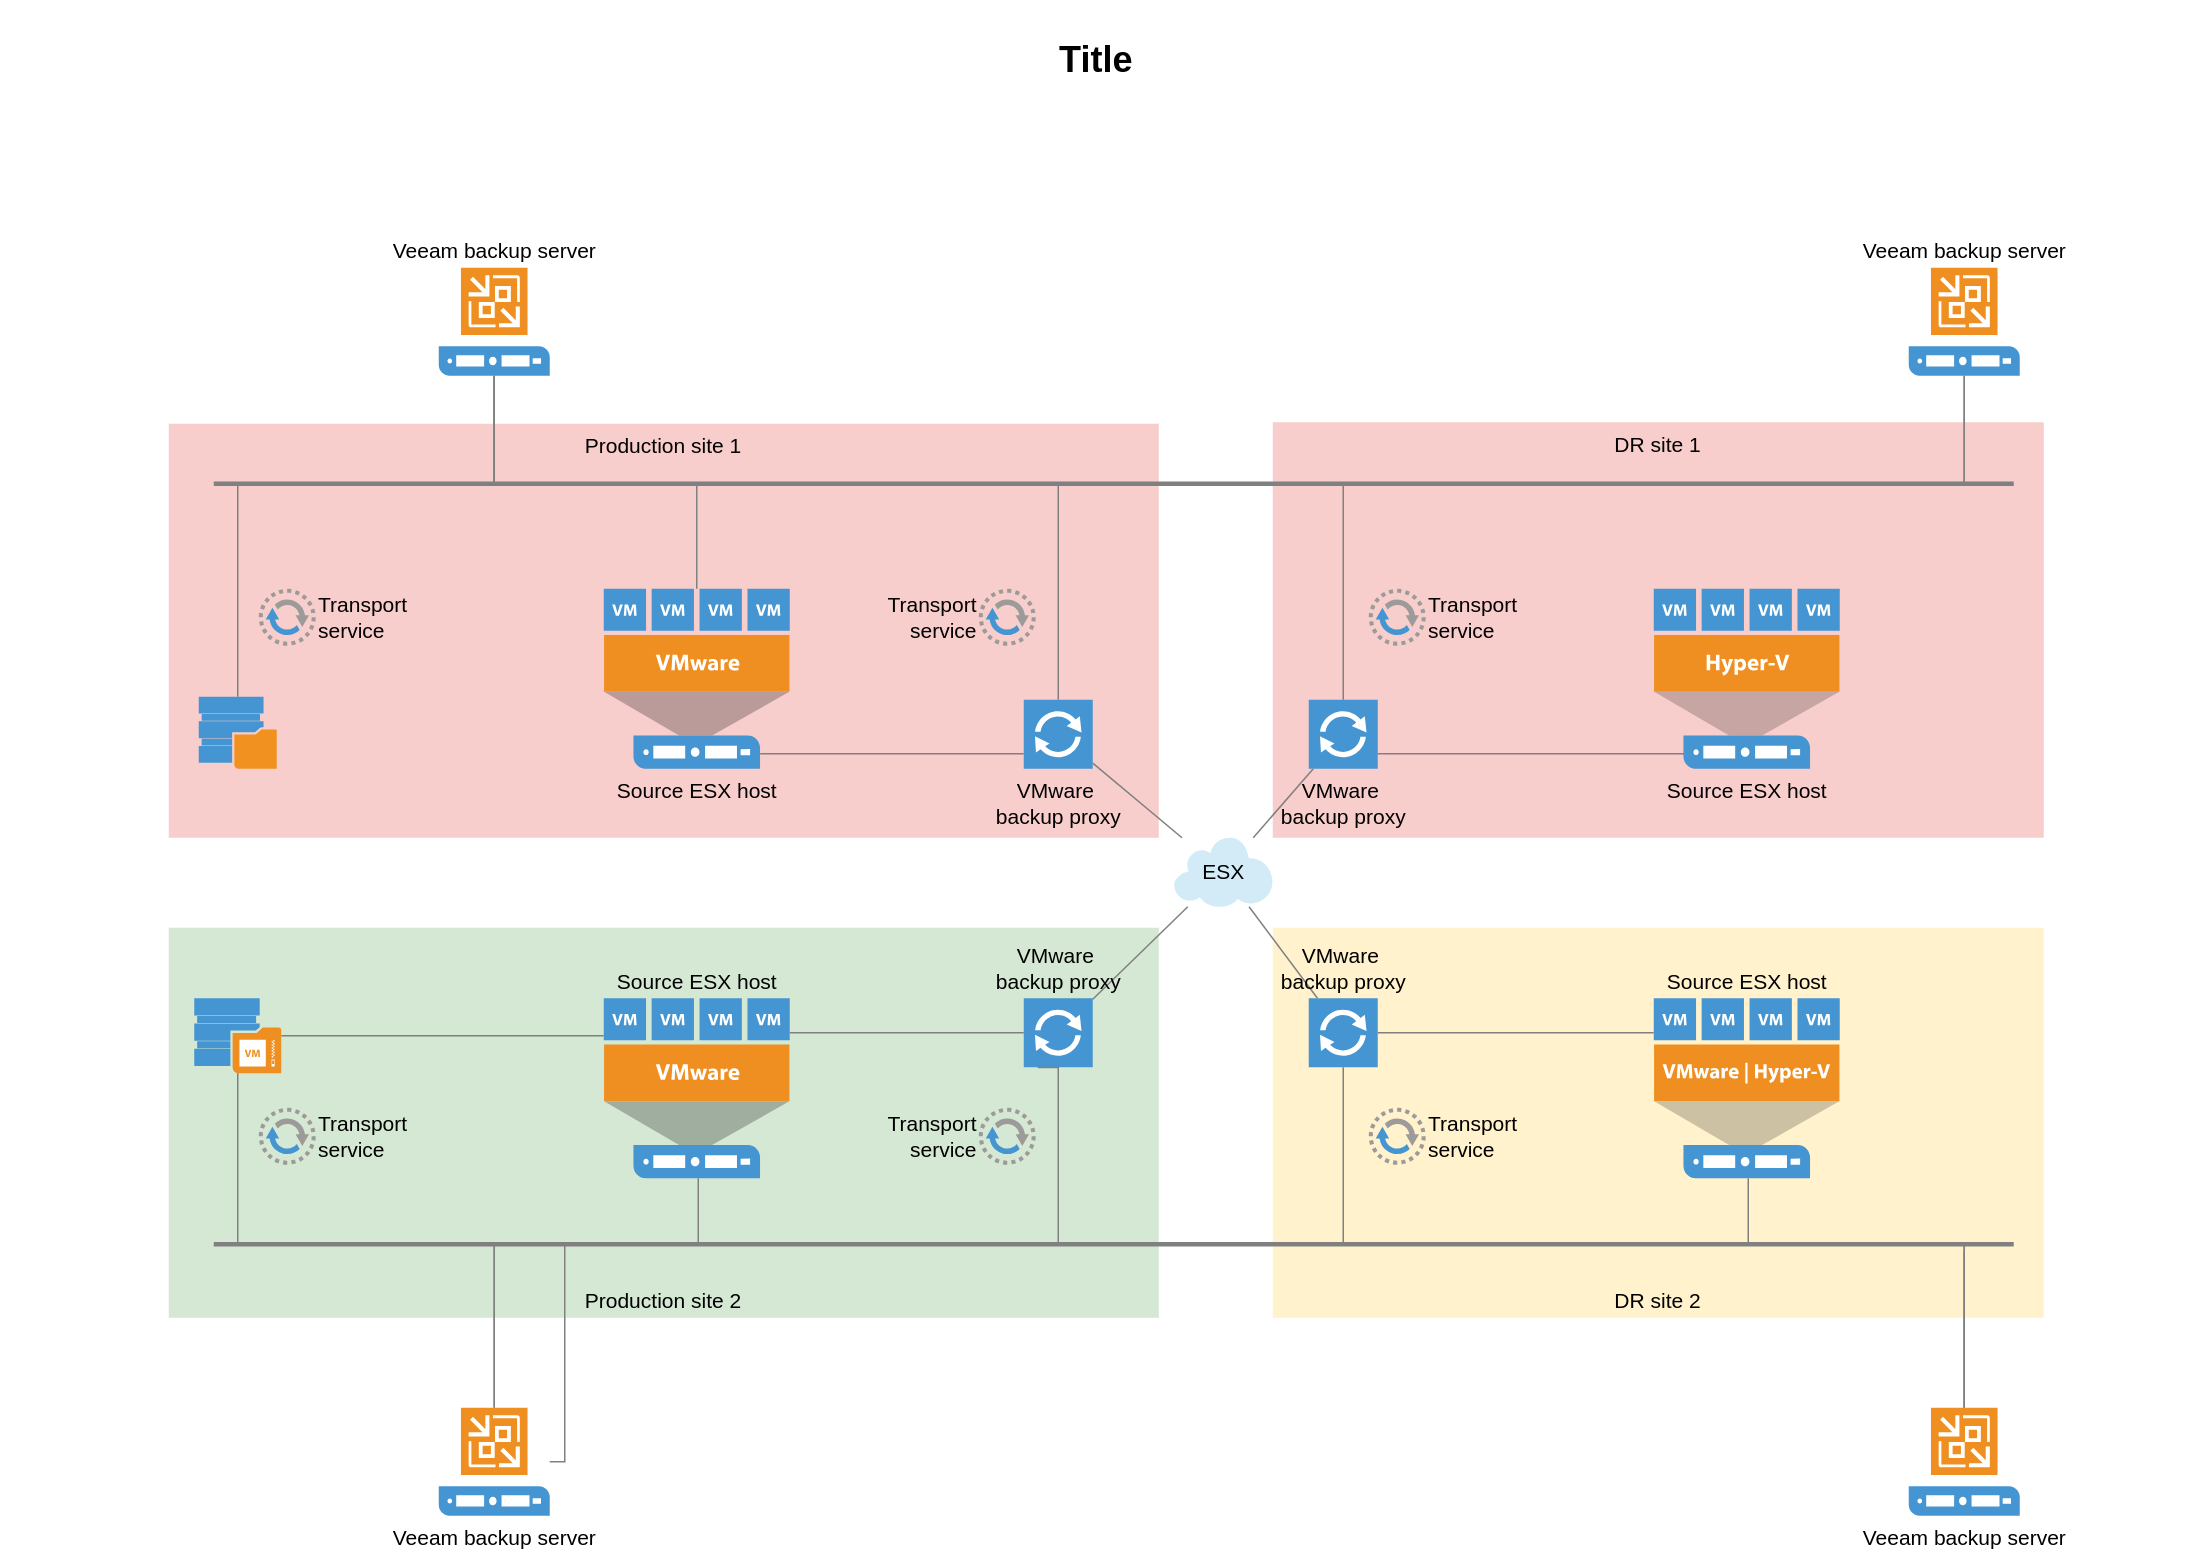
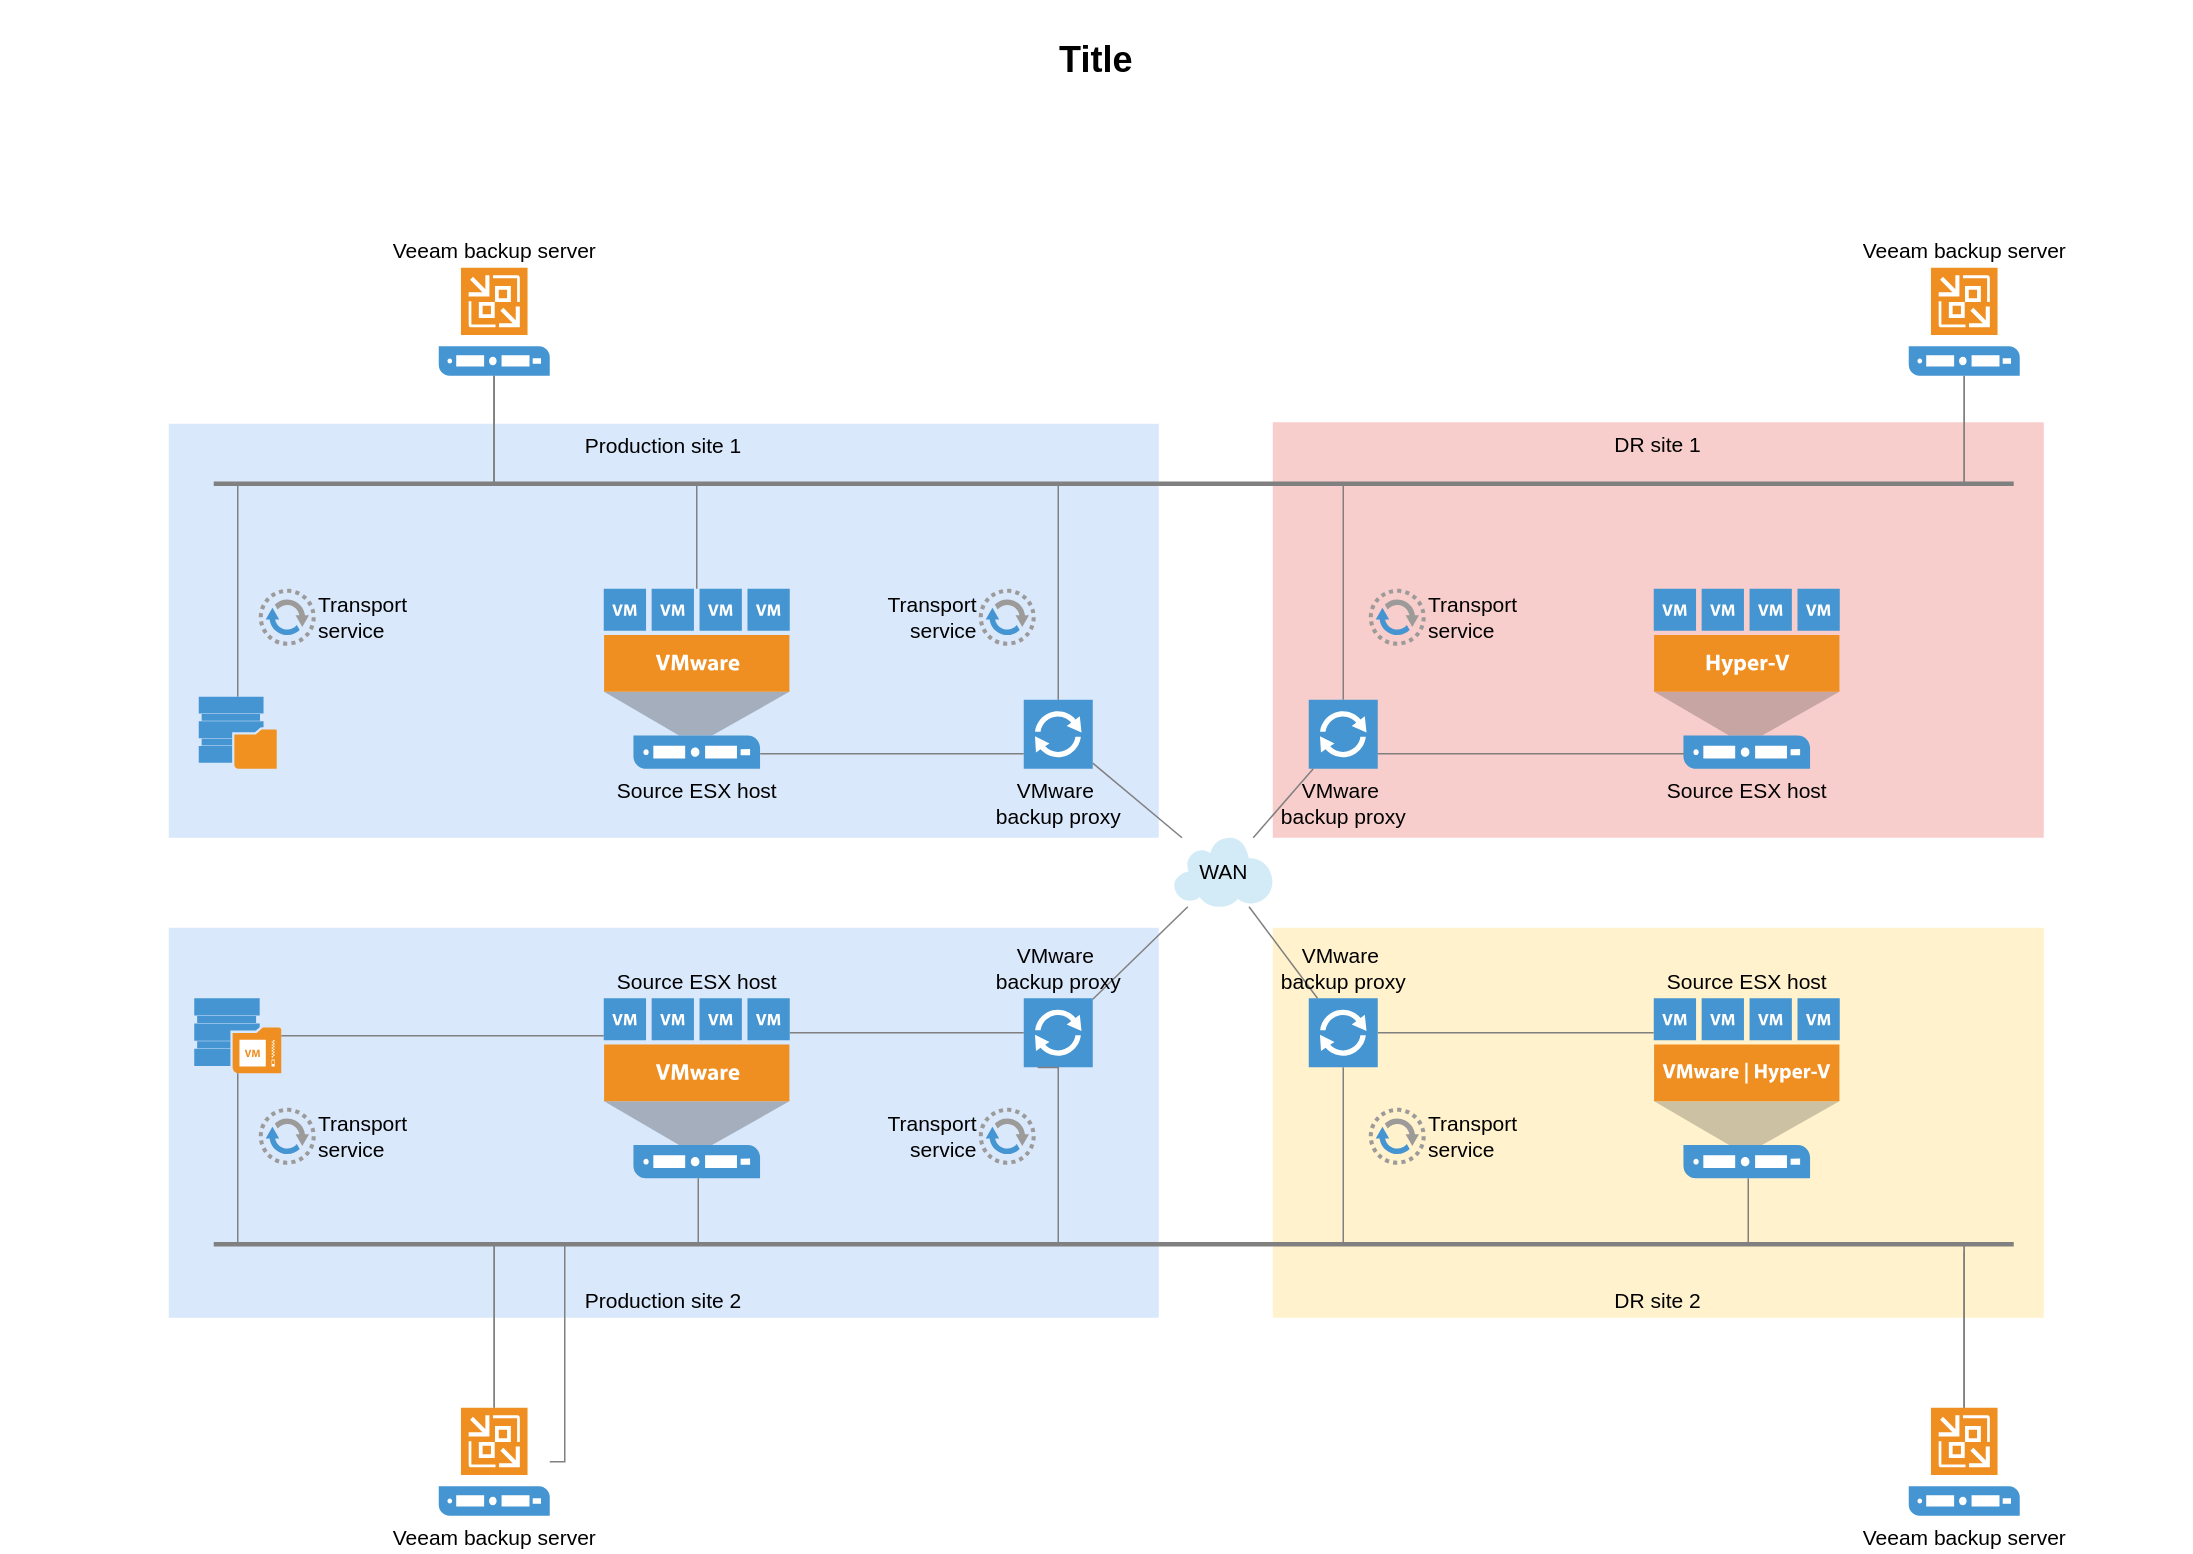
node "Production site 1": fillcolor #f8cecc -> #dae8fc
node "ESX": label "ESX" -> "WAN"
node "Production site 2": fillcolor #d5e8d4 -> #dae8fc
